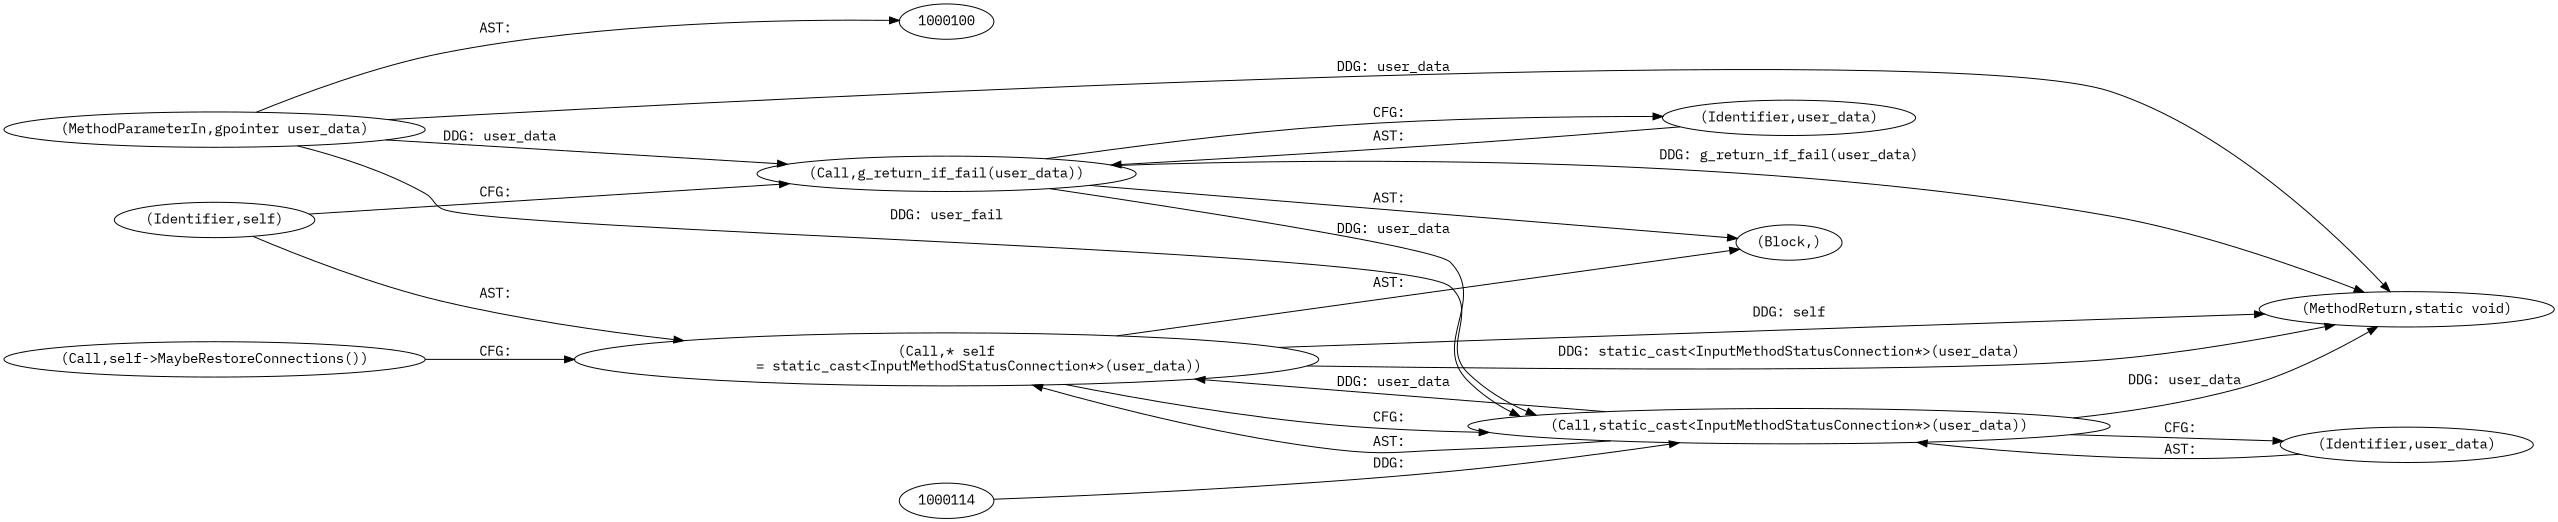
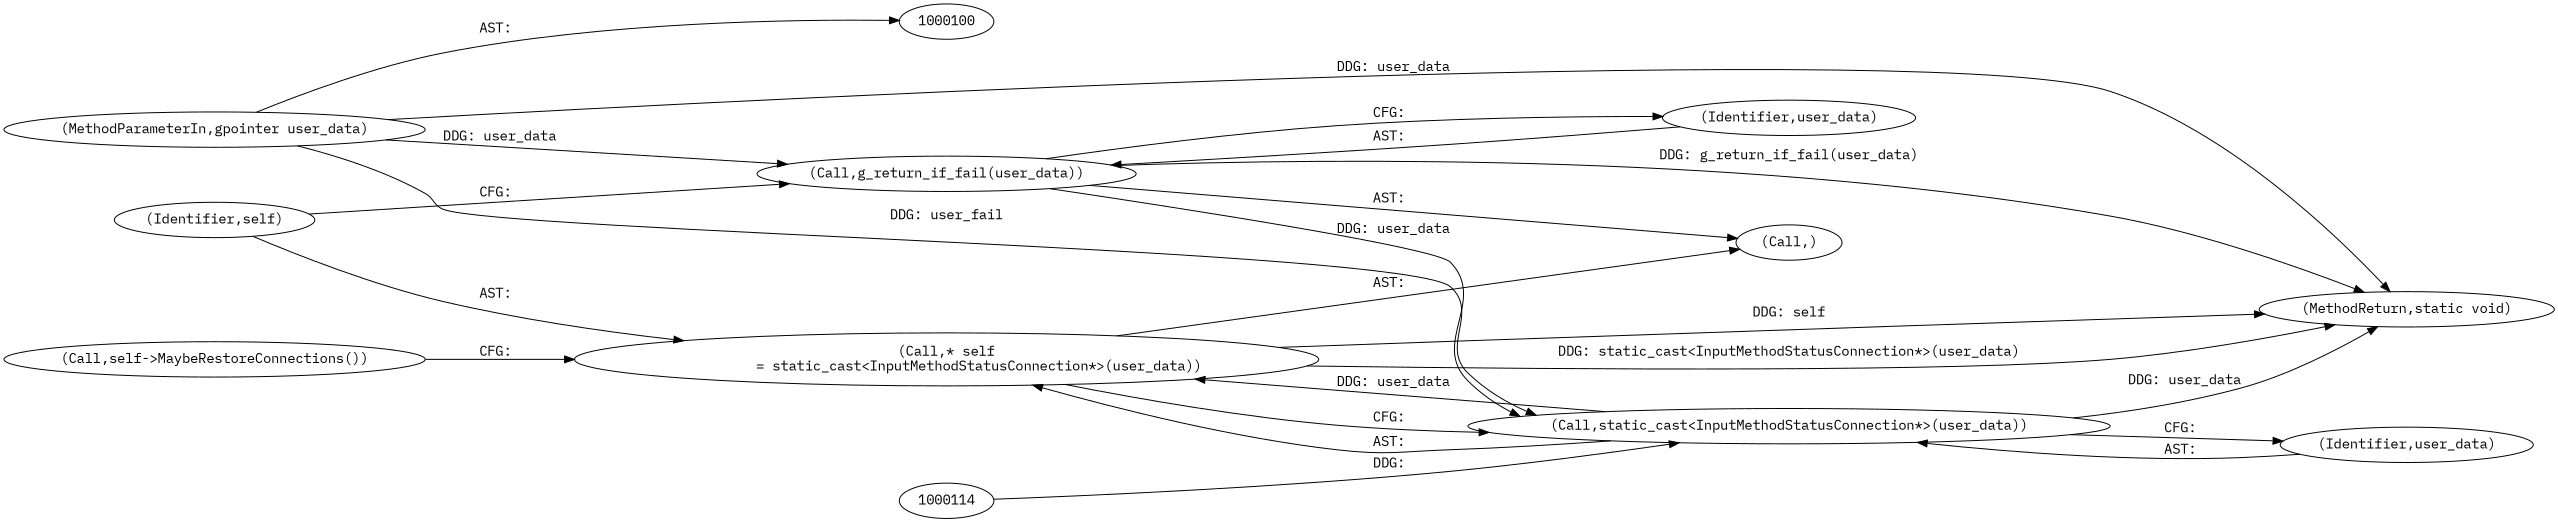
node "(Block,)": label "(Block,)" -> "(Call,)"
